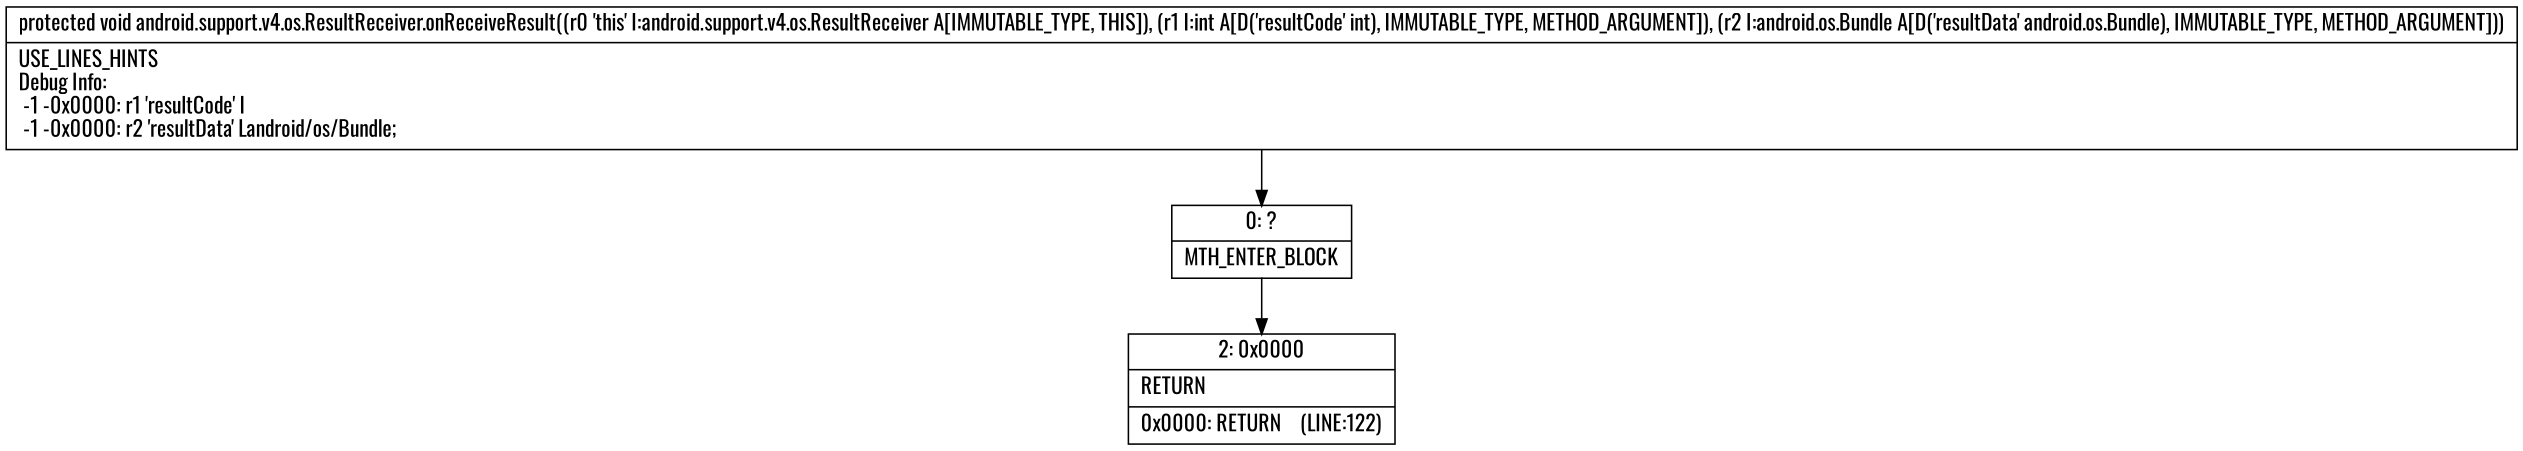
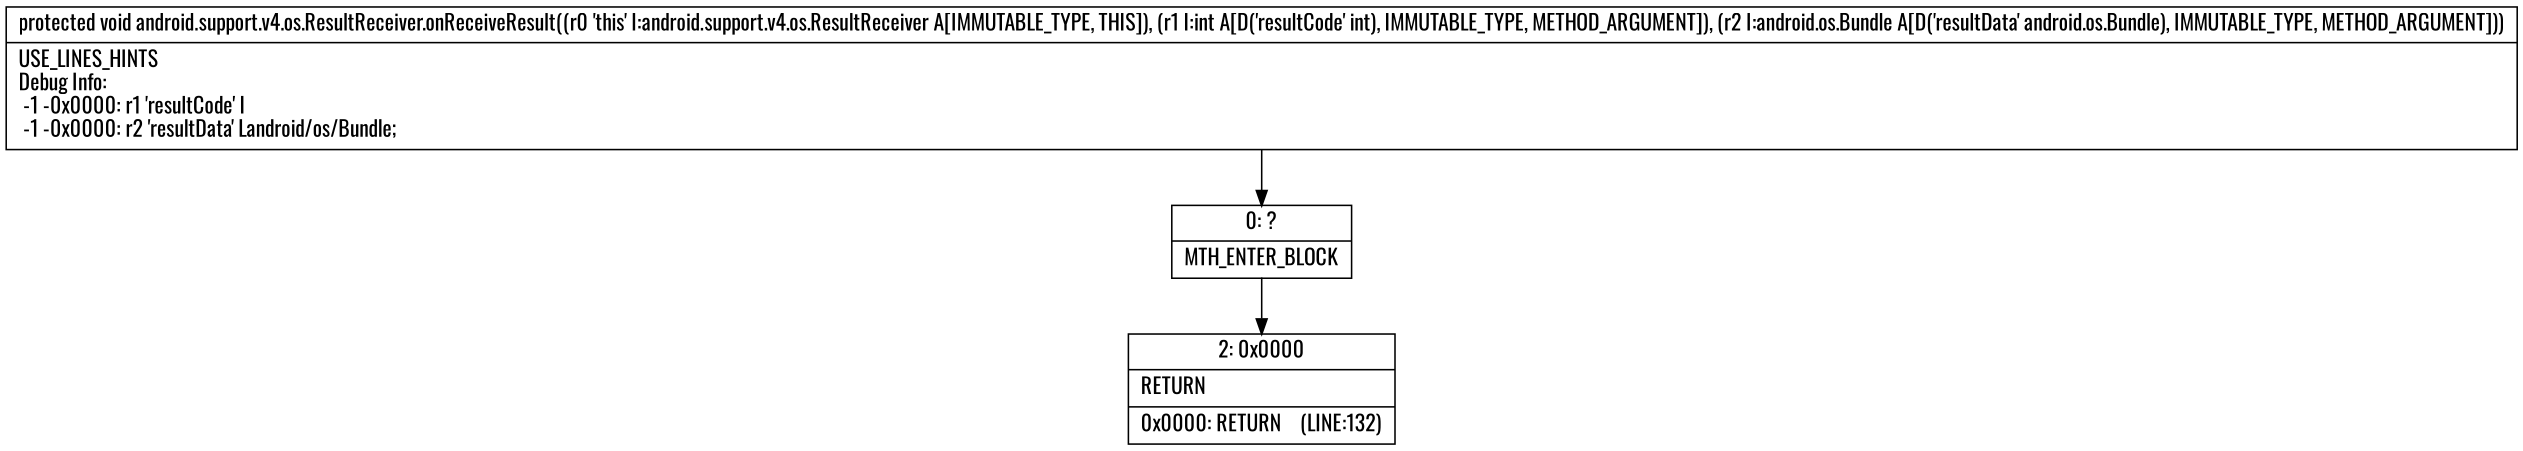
node "2: 0x0000": text "0x0000: RETURN    (LINE:122)" -> "0x0000: RETURN    (LINE:132)"
